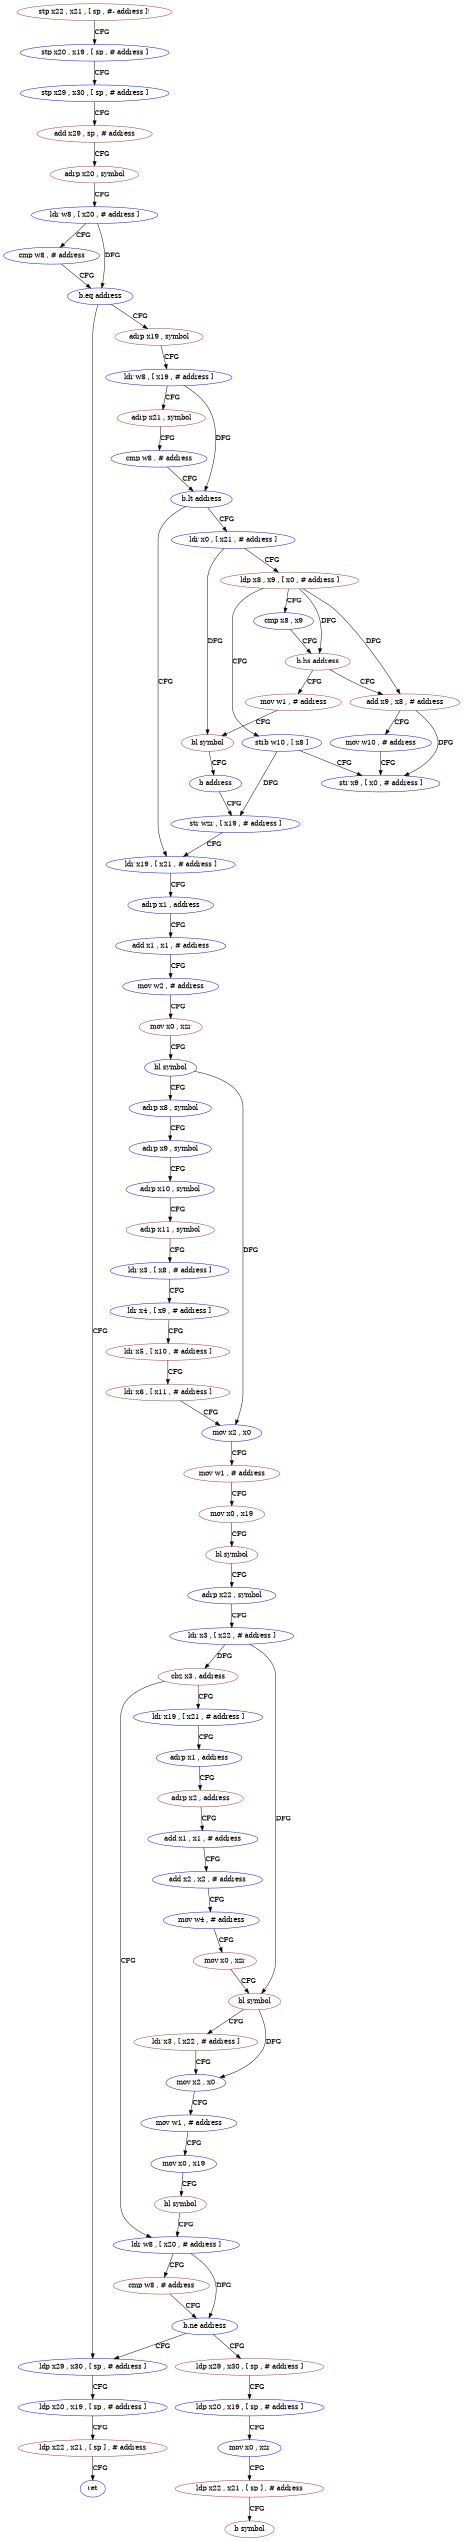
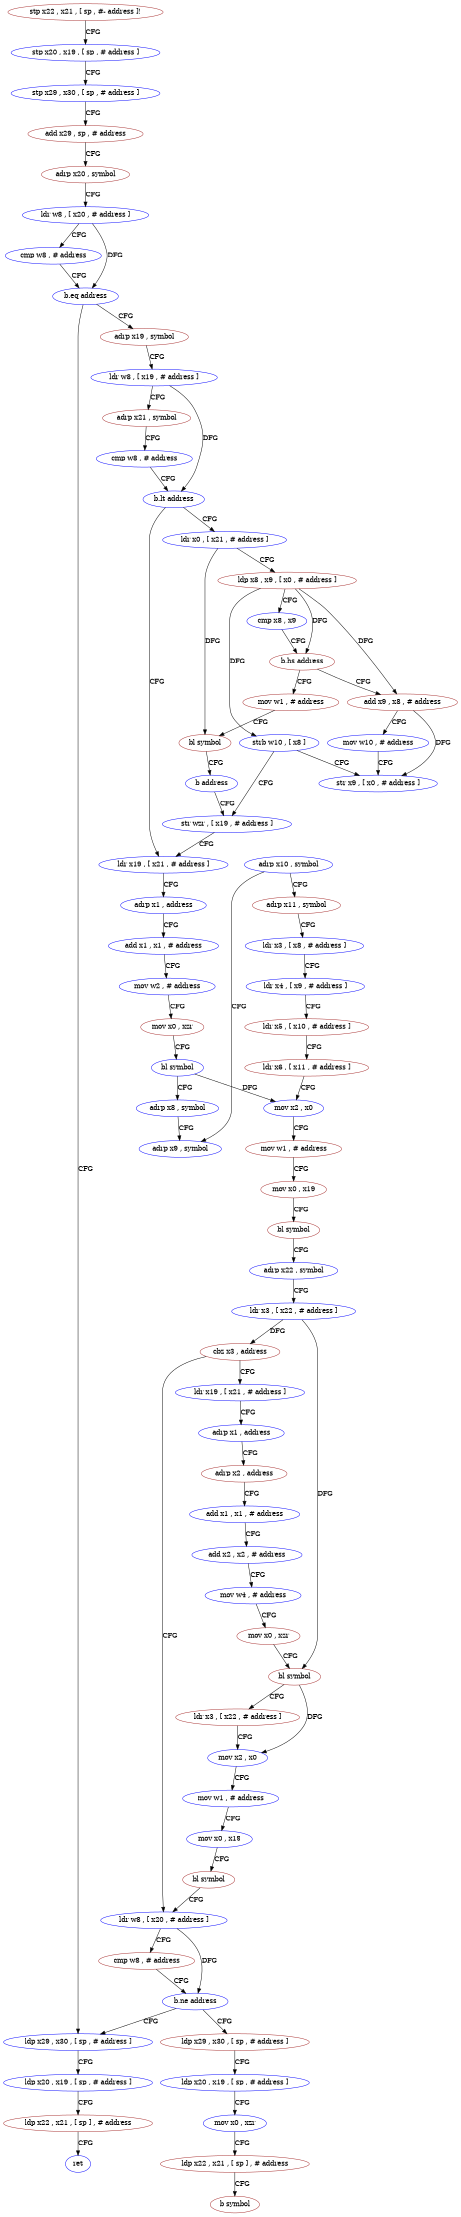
edge "ldp x8 , x9 , [ x0 , # address ]" -> "strb w10 , [ x8 ]": label "CFG" -> "DFG"
edge "strb w10 , [ x8 ]" -> "str wzr , [ x19 , # address ]": label "DFG" -> "CFG"
edge "adrp x9 , symbol" -> "adrp x10 , symbol": reversed
